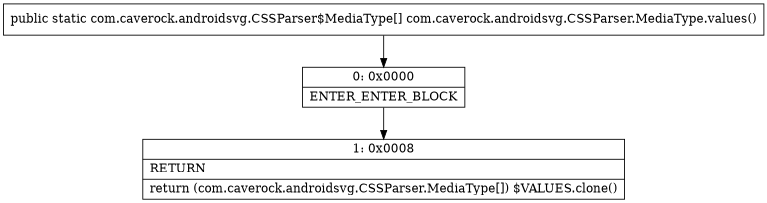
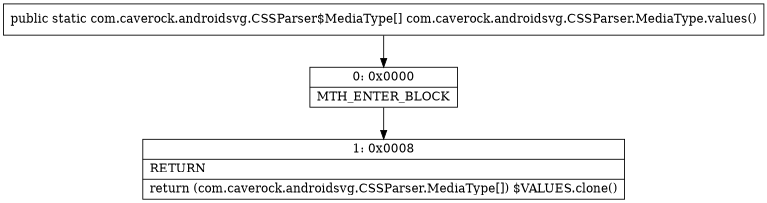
node "0: 0x0000": text "ENTER_ENTER_BLOCK" -> "MTH_ENTER_BLOCK"
